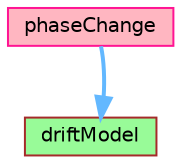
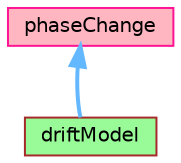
edge "phaseChange" -> "driftModel": reversed
